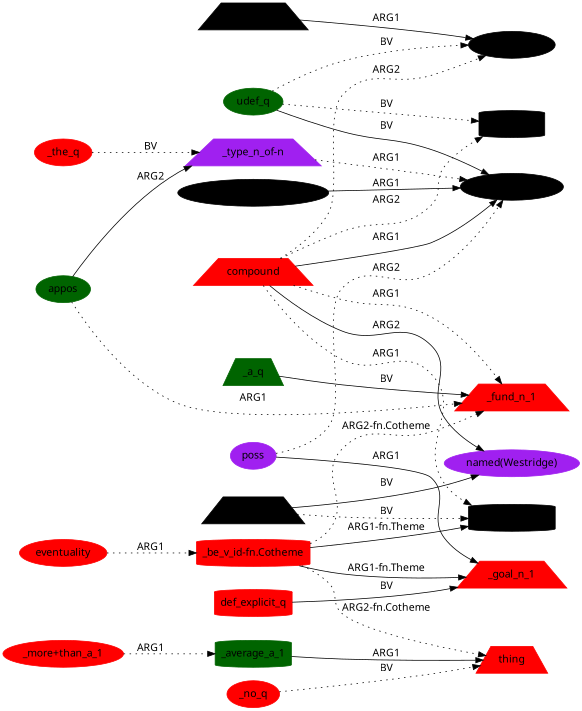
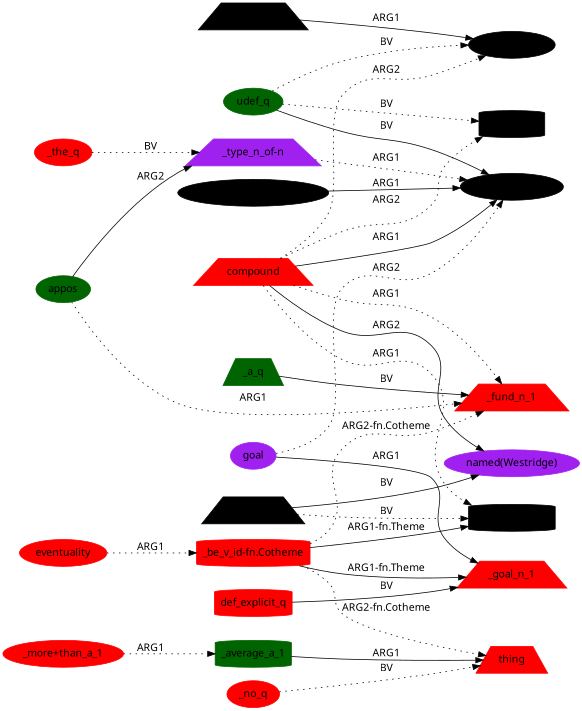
node "poss": label "poss" -> "goal"
